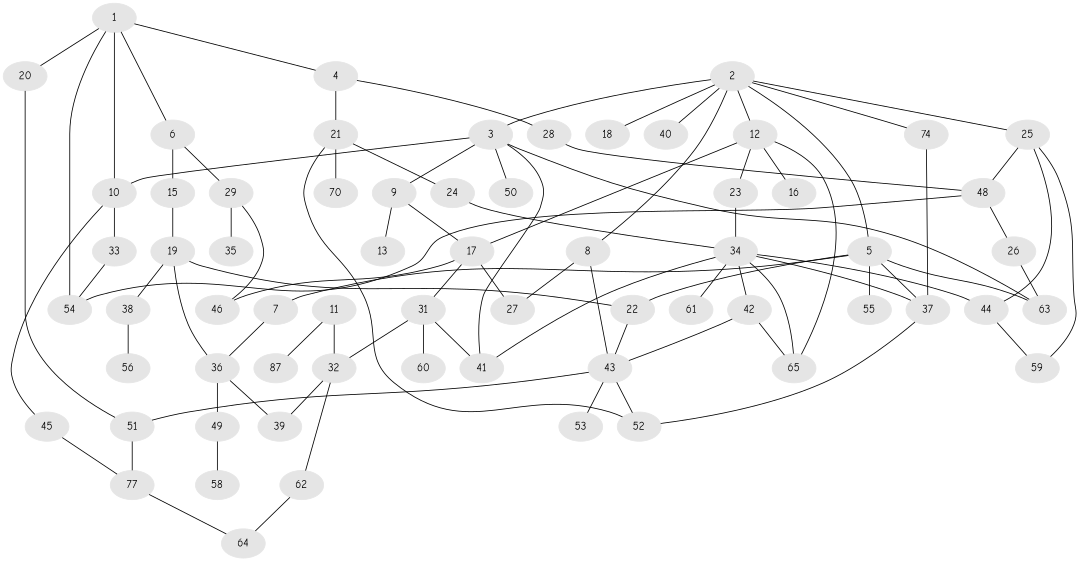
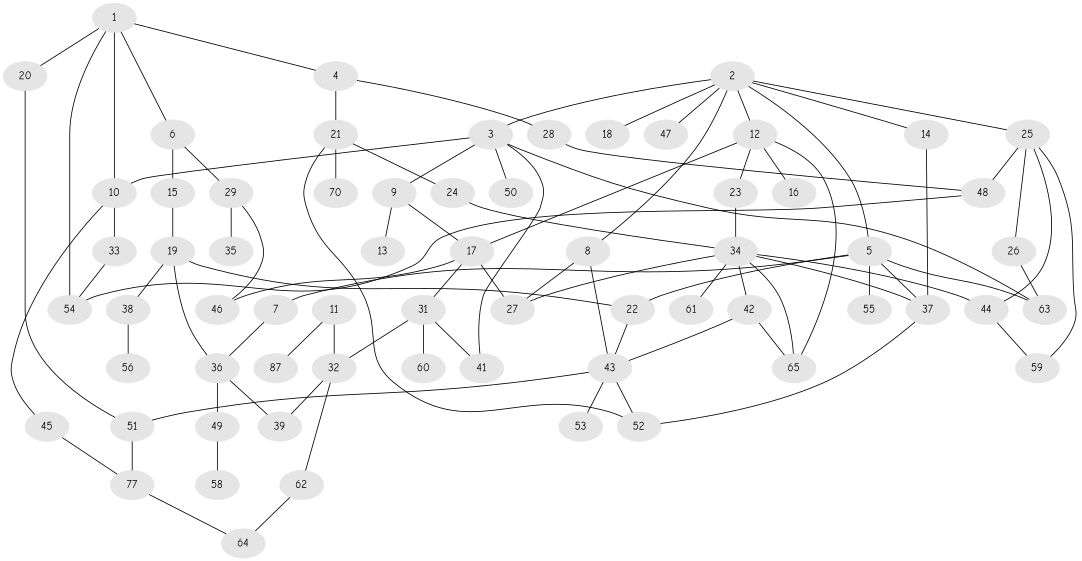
node "40": label "40" -> "47"
node "74": label "74" -> "14"
edge "48" -- "26": now "25" -- "26"
edge "34" -- "41": now "34" -- "27"
